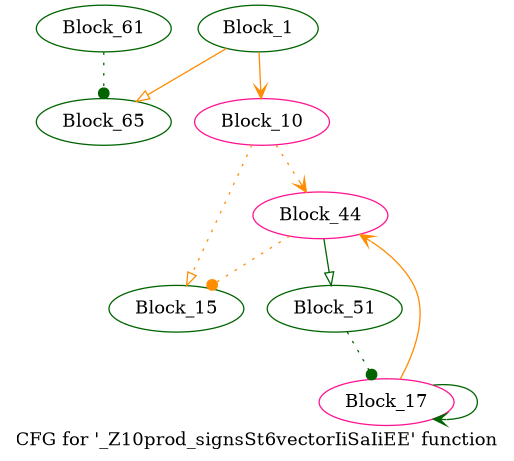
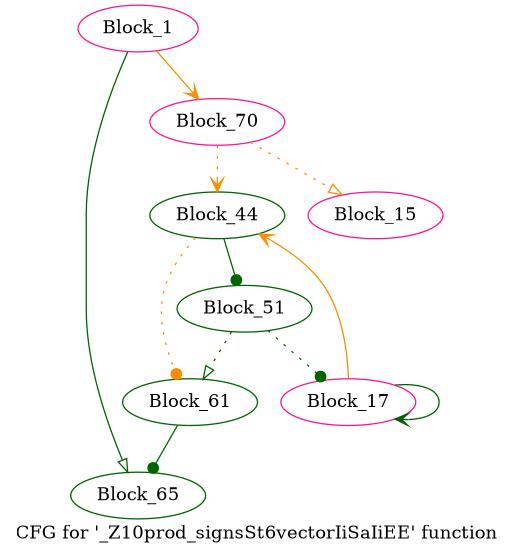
node "Block_1": color darkgreen -> deeppink
edge "Block_61" -> "Block_65": style dotted -> solid
edge "Block_1" -> "Block_65": color darkorange -> darkgreen
node "Block_10": label "Block_10" -> "Block_70"
node "Block_44": color deeppink -> darkgreen
edge "Block_44" -> "Block_51": arrowhead onormal -> dot
edge "Block_44" -> "Block_15": now "Block_44" -> "Block_61"
node "Block_15": color darkgreen -> deeppink
edge "Block_51" -> "Block_61": added
